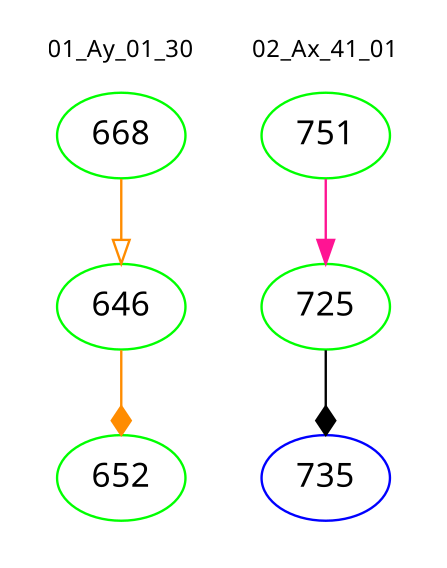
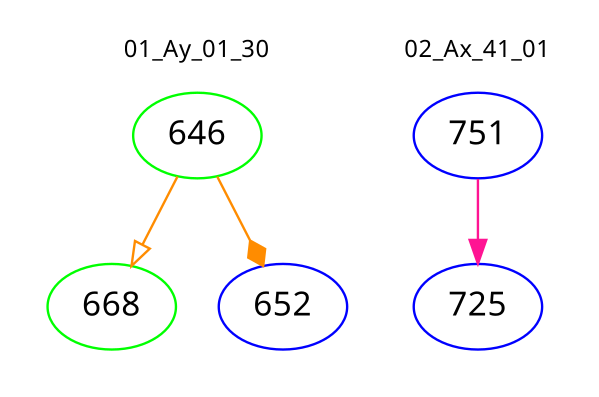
node "751": color green -> blue
edge "668" -> "646": reversed
node "725": color green -> blue
node "652": color green -> blue
node "735": removed
